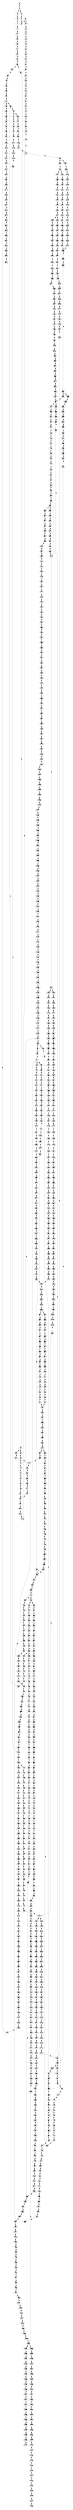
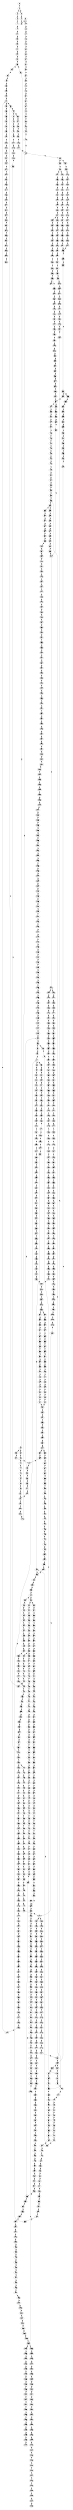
edge "S347" -> "S358": now "S336" -> "S358"
edge "S1011" -> "S1015": reversed
edge "S875" -> "S882": now "S875" -> "S889"
